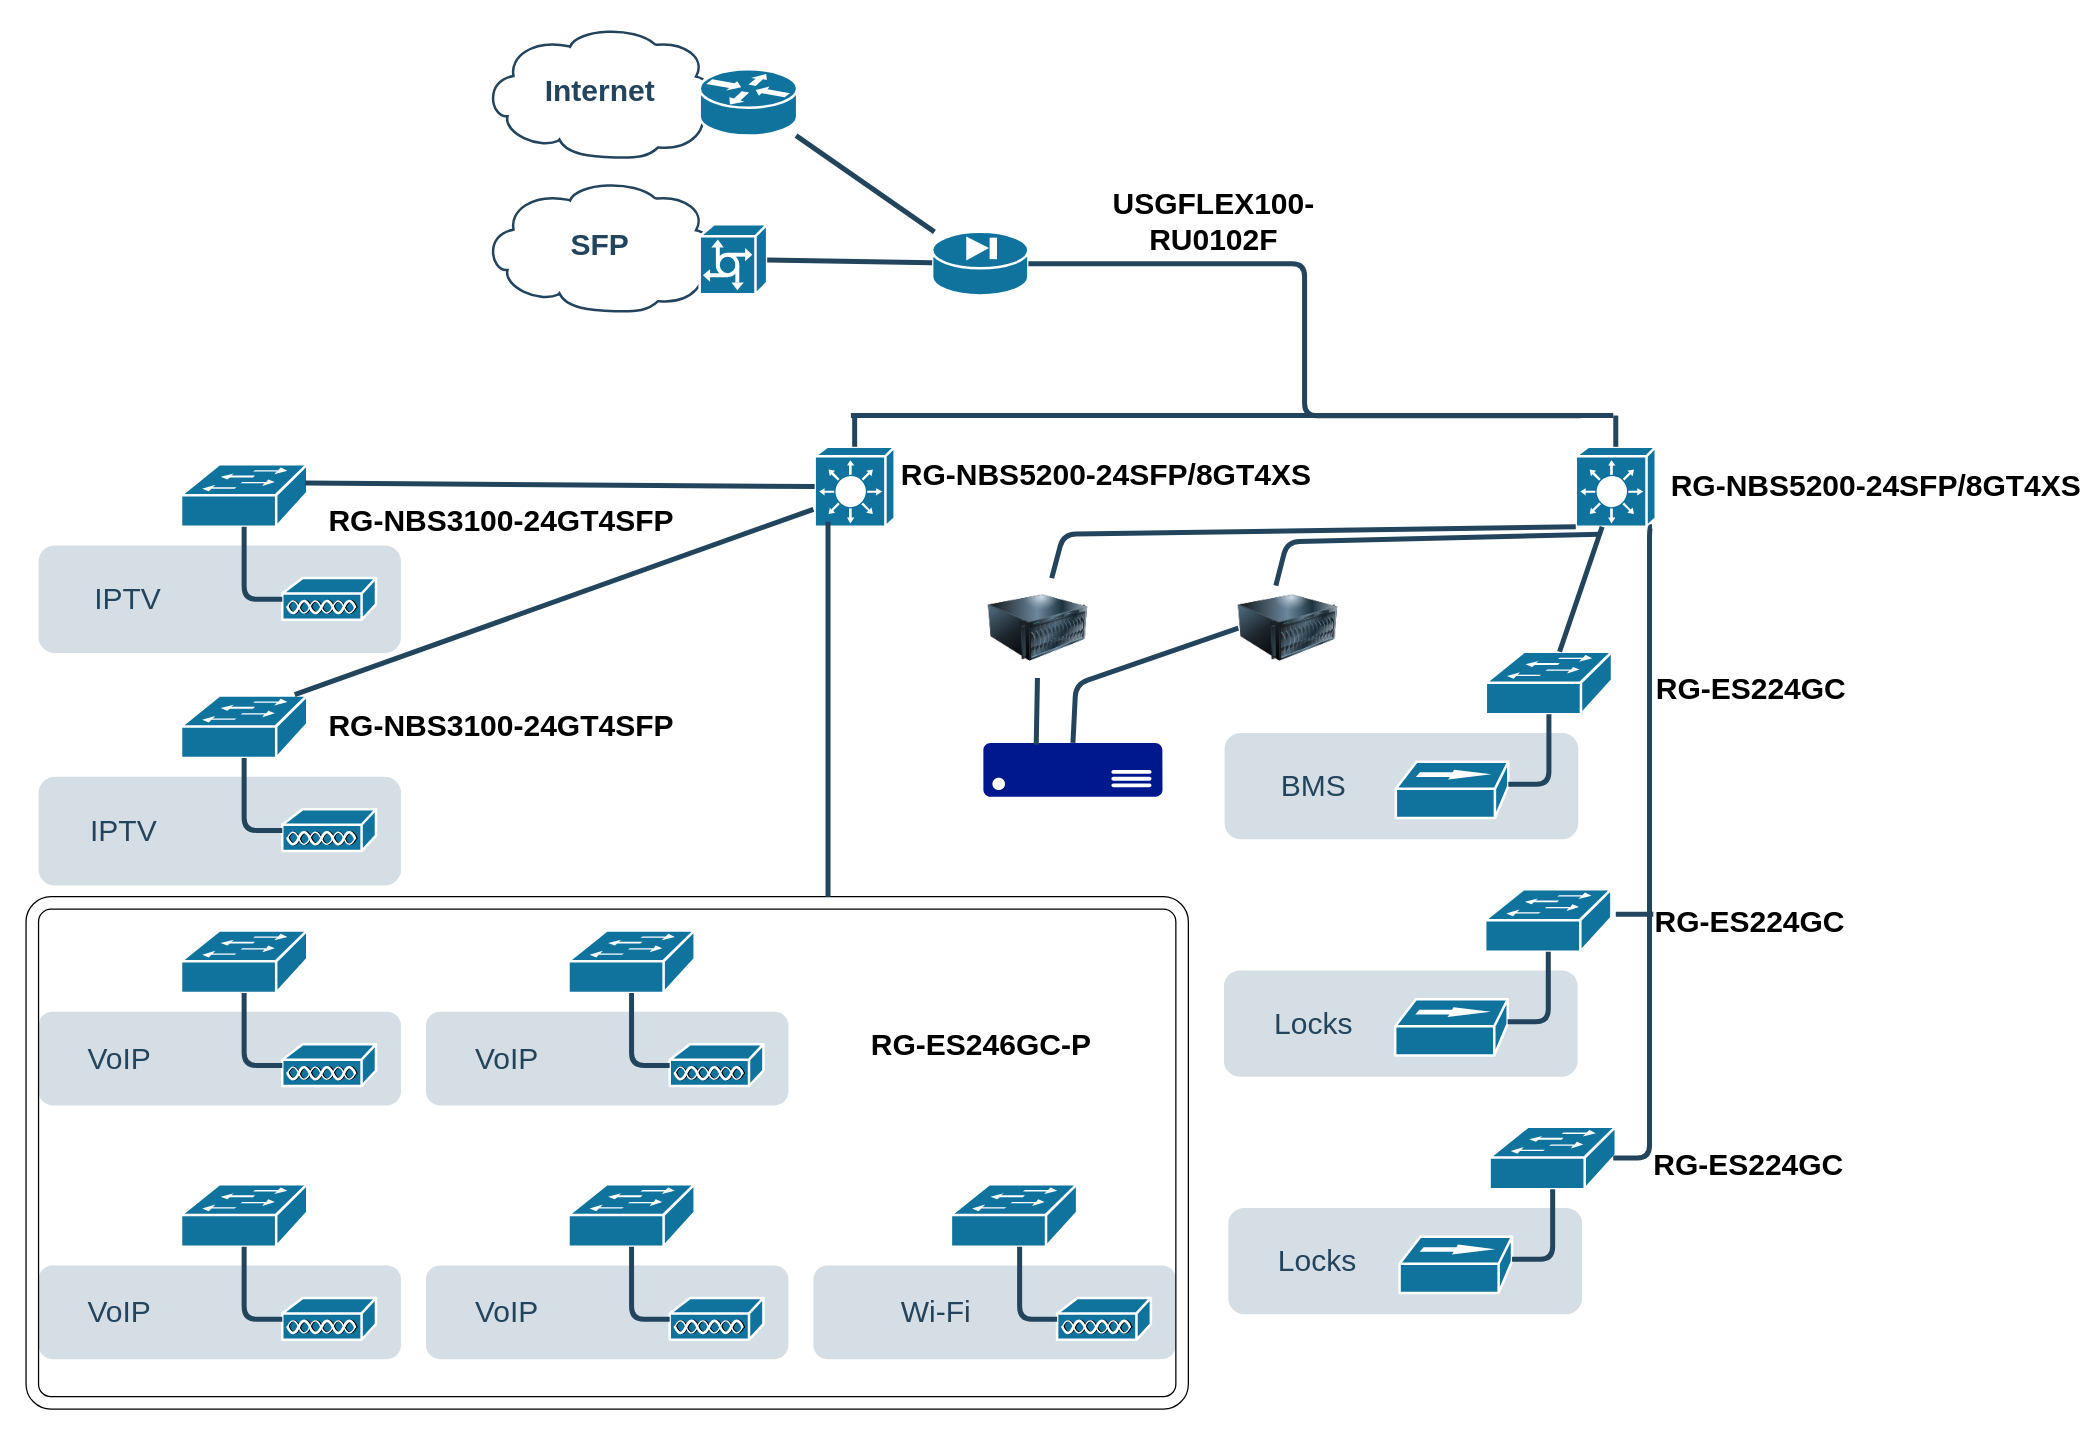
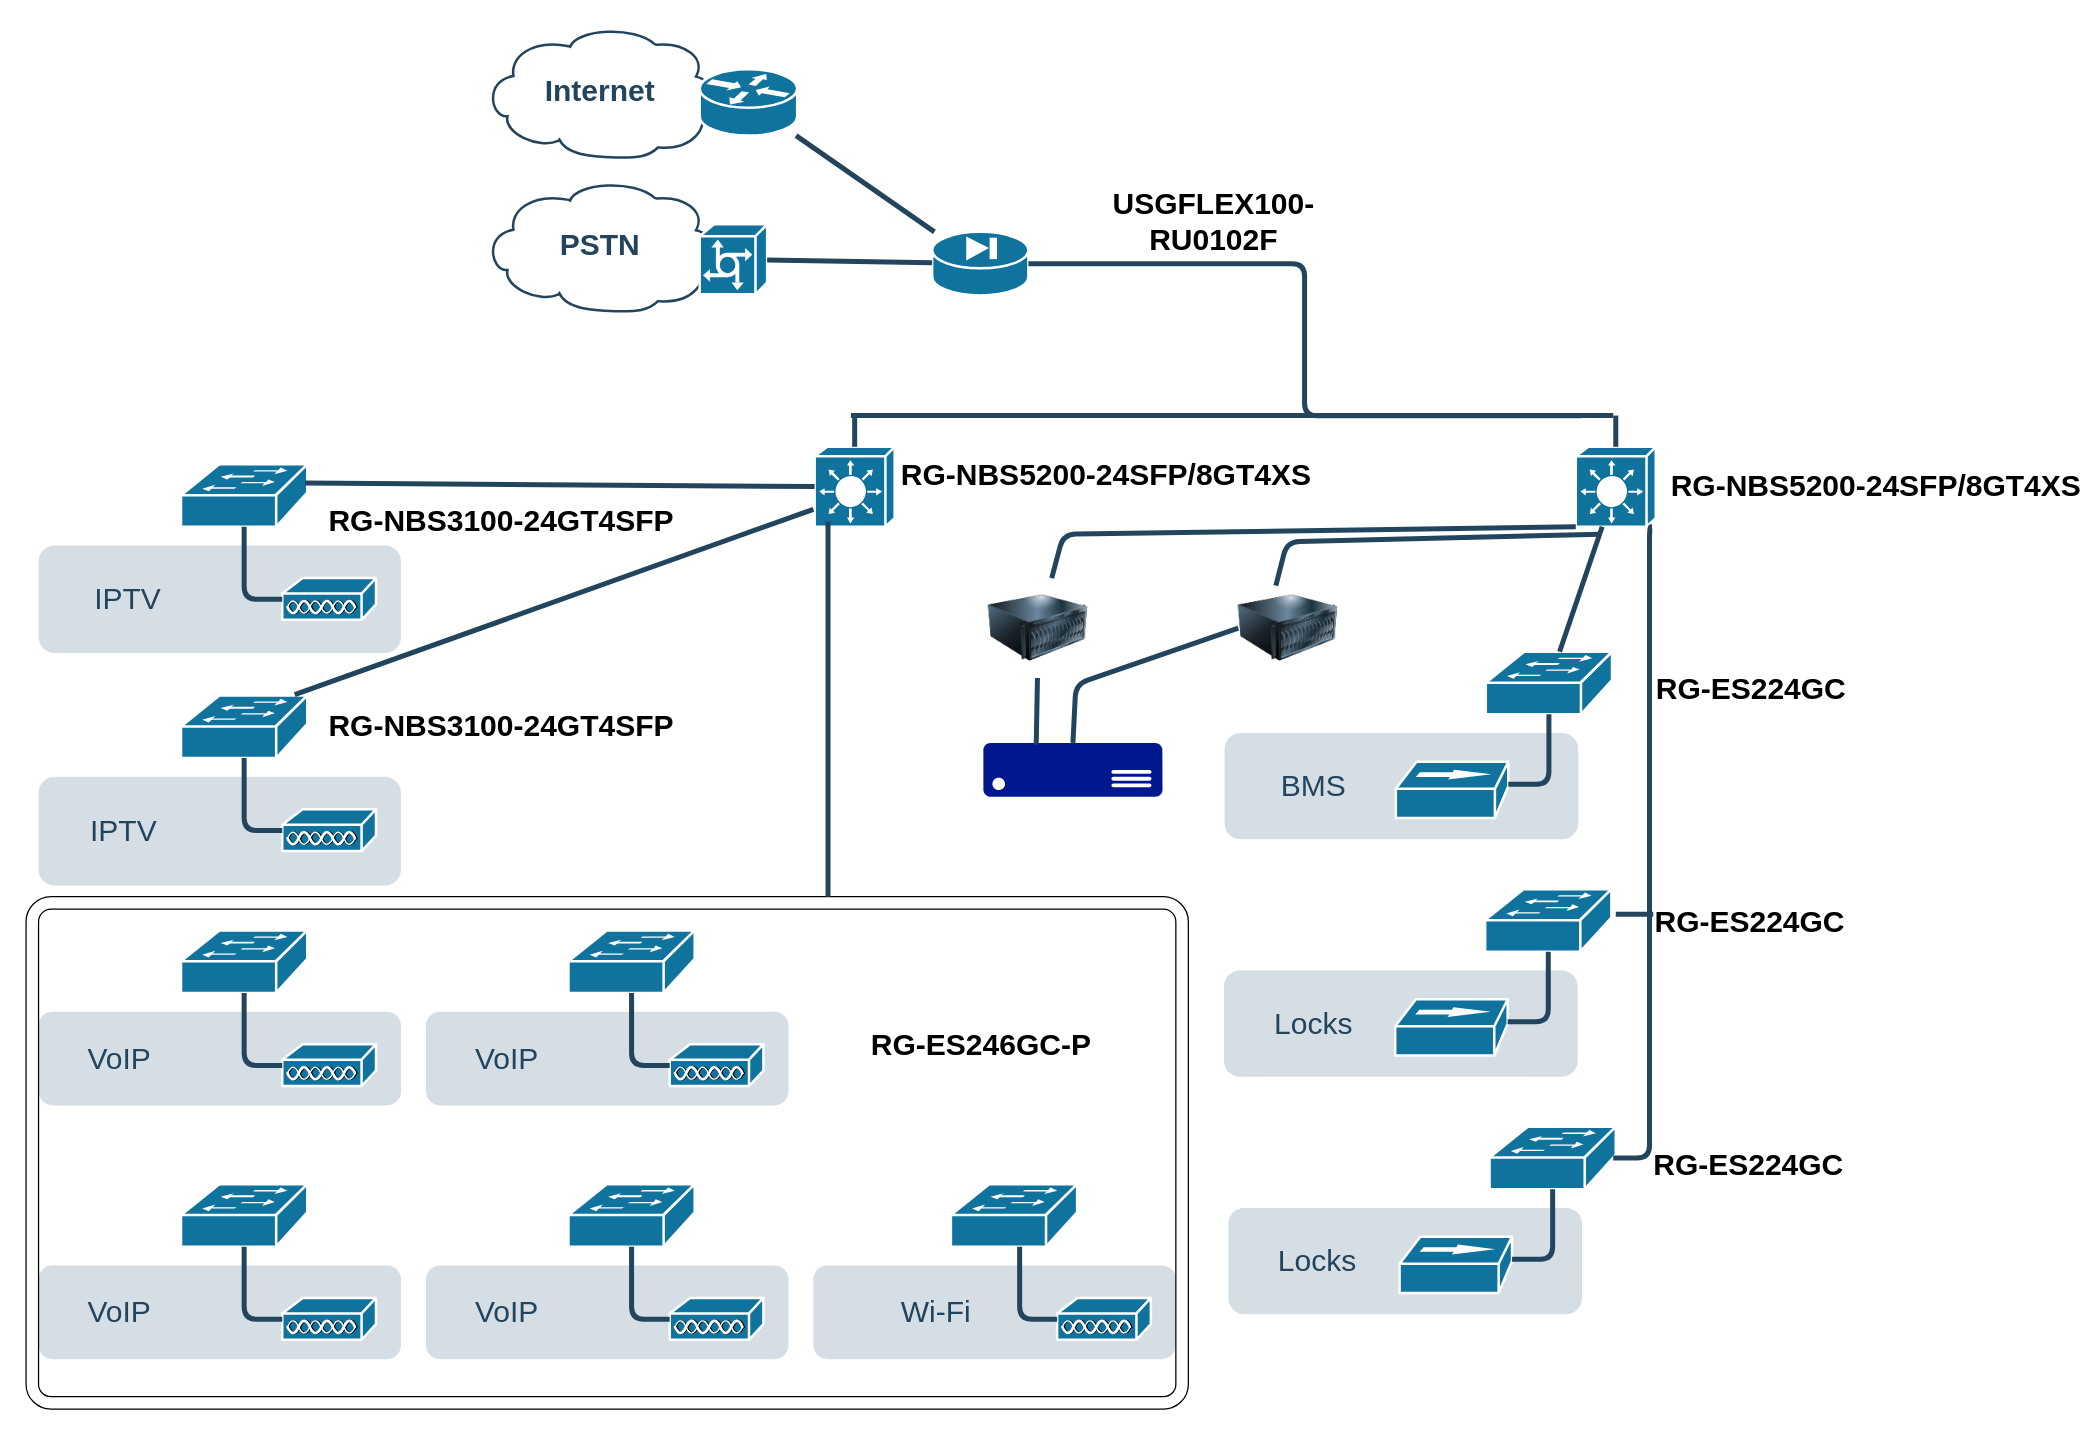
node "SFP": label "SFP" -> "PSTN"
